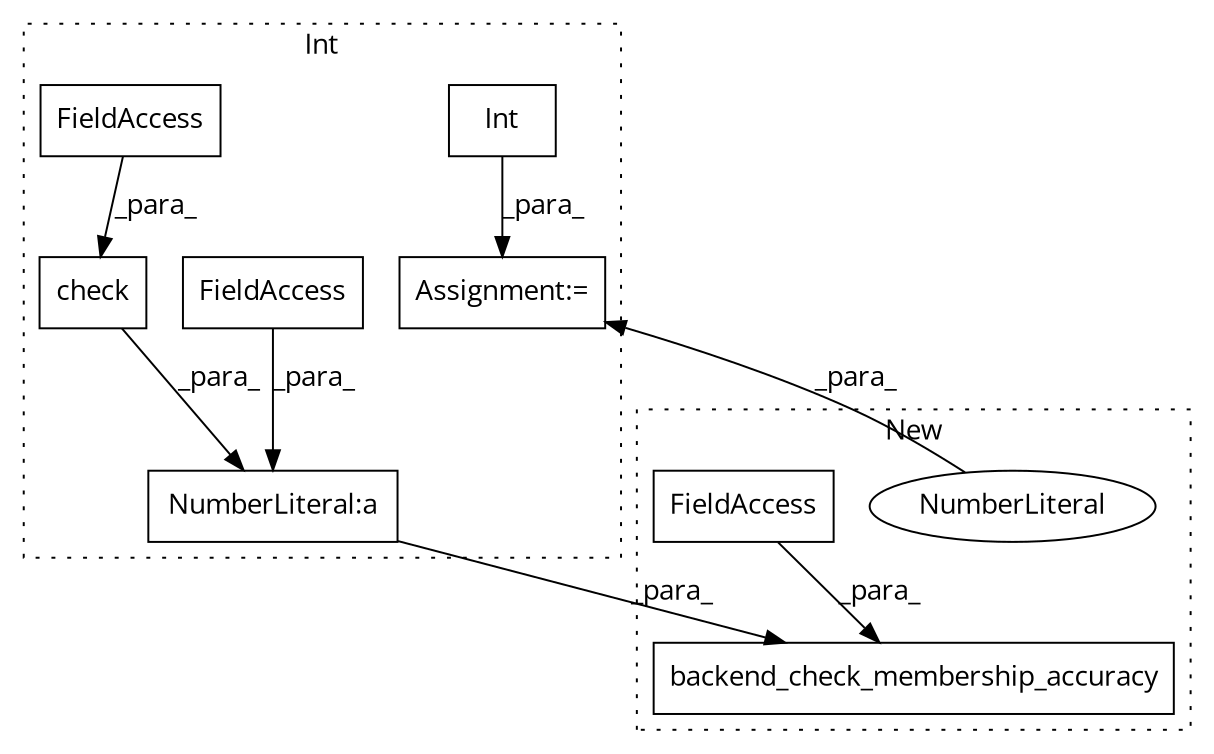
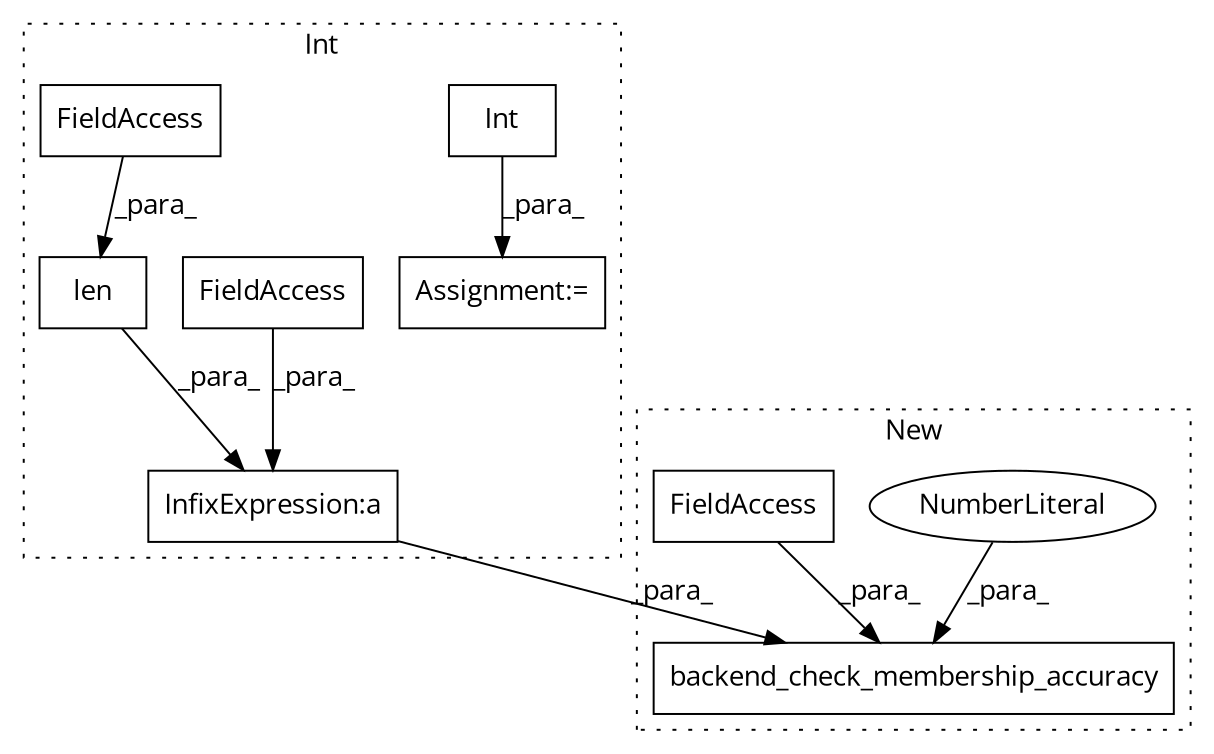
node "check": label "check" -> "len"
edge "NumberLiteral" -> "Assignment:=": now "NumberLiteral" -> "backend_check_membership_accuracy"
node "NumberLiteral:a": label "NumberLiteral:a" -> "InfixExpression:a"
